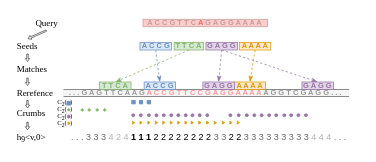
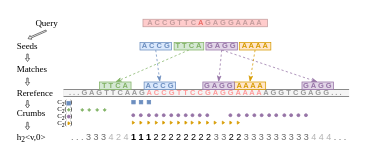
node "h9<v,0>": label "h9<v,0>" -> "h2<v,0>"
